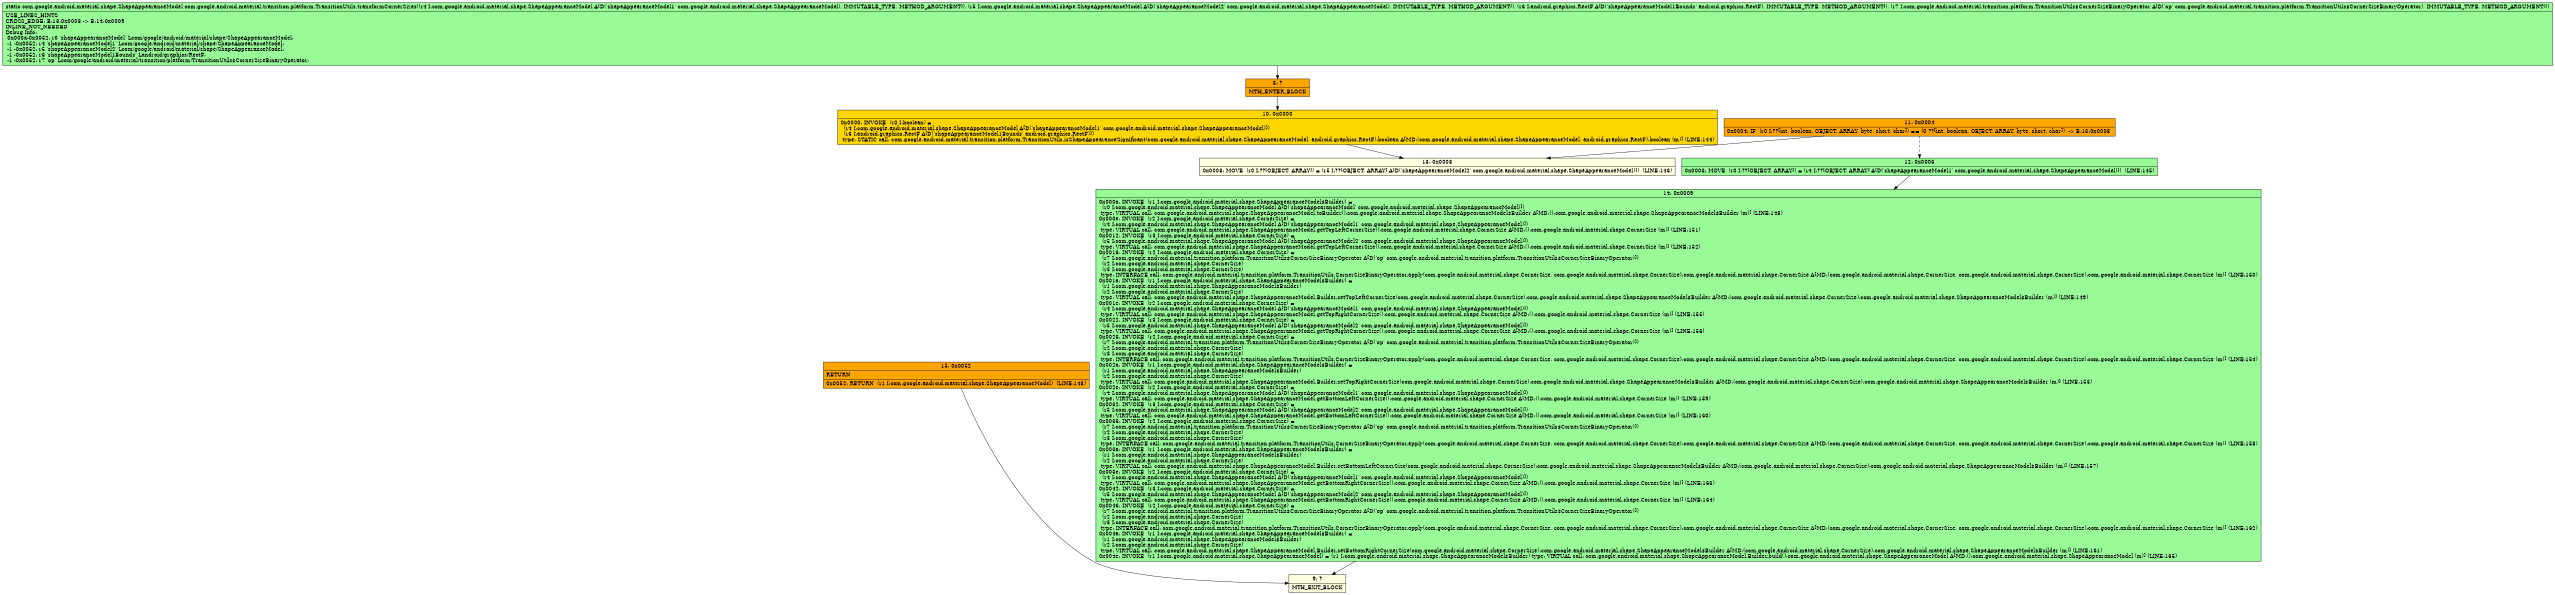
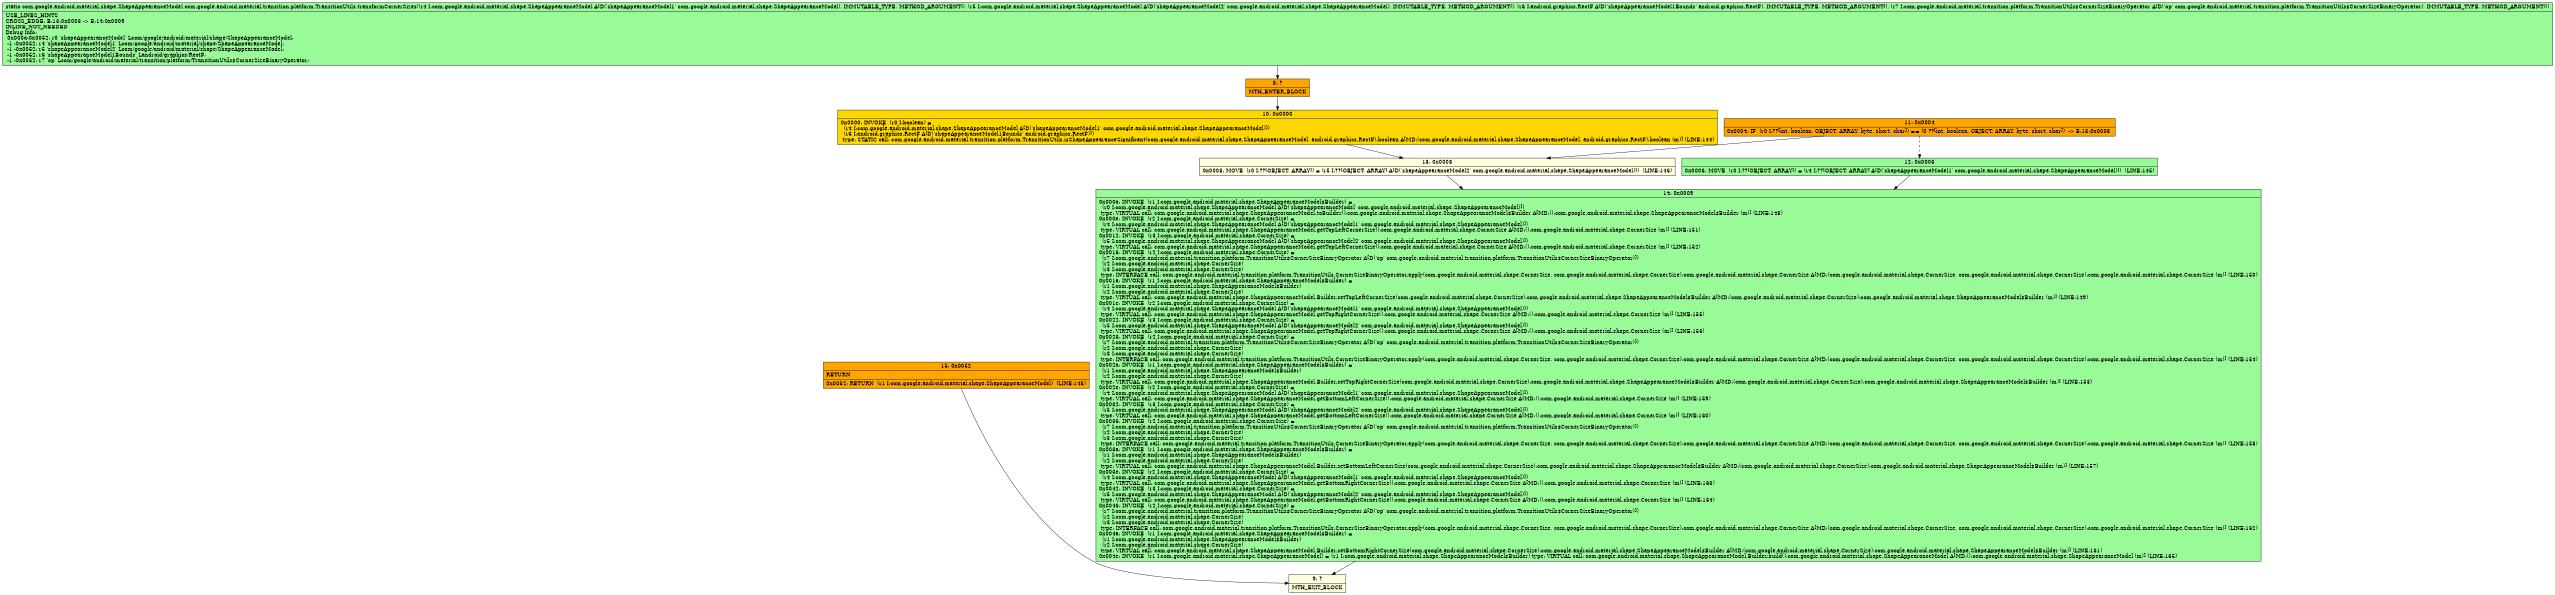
edge "13: 0x0008" -> "14: 0x0009": added
